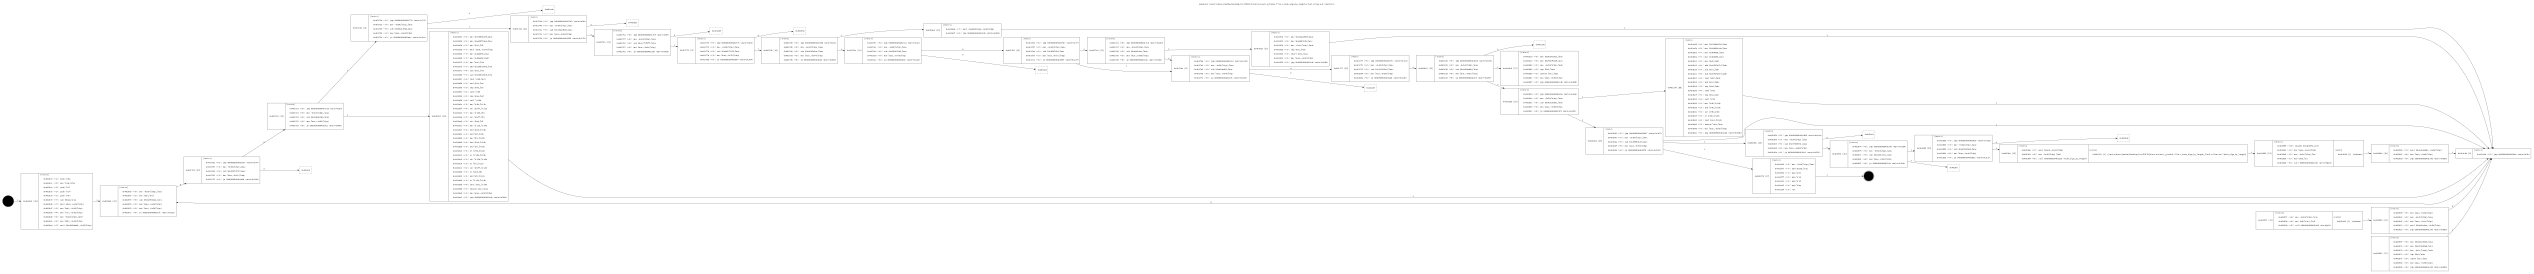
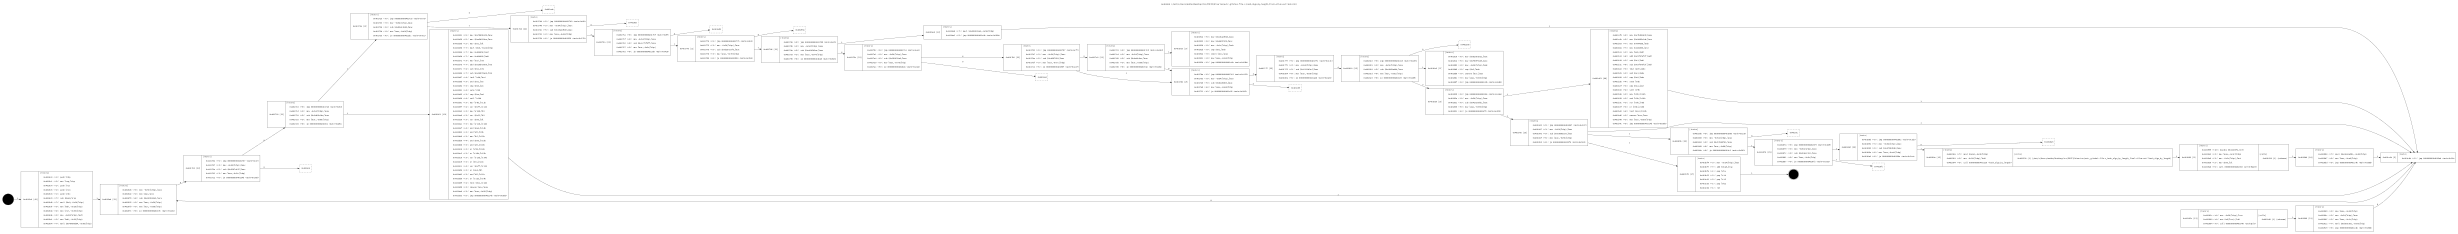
edge "0x40191e [27]" -> "0x401c4b [5]": removed, label "1"
node "0x40196f [27]": removed
